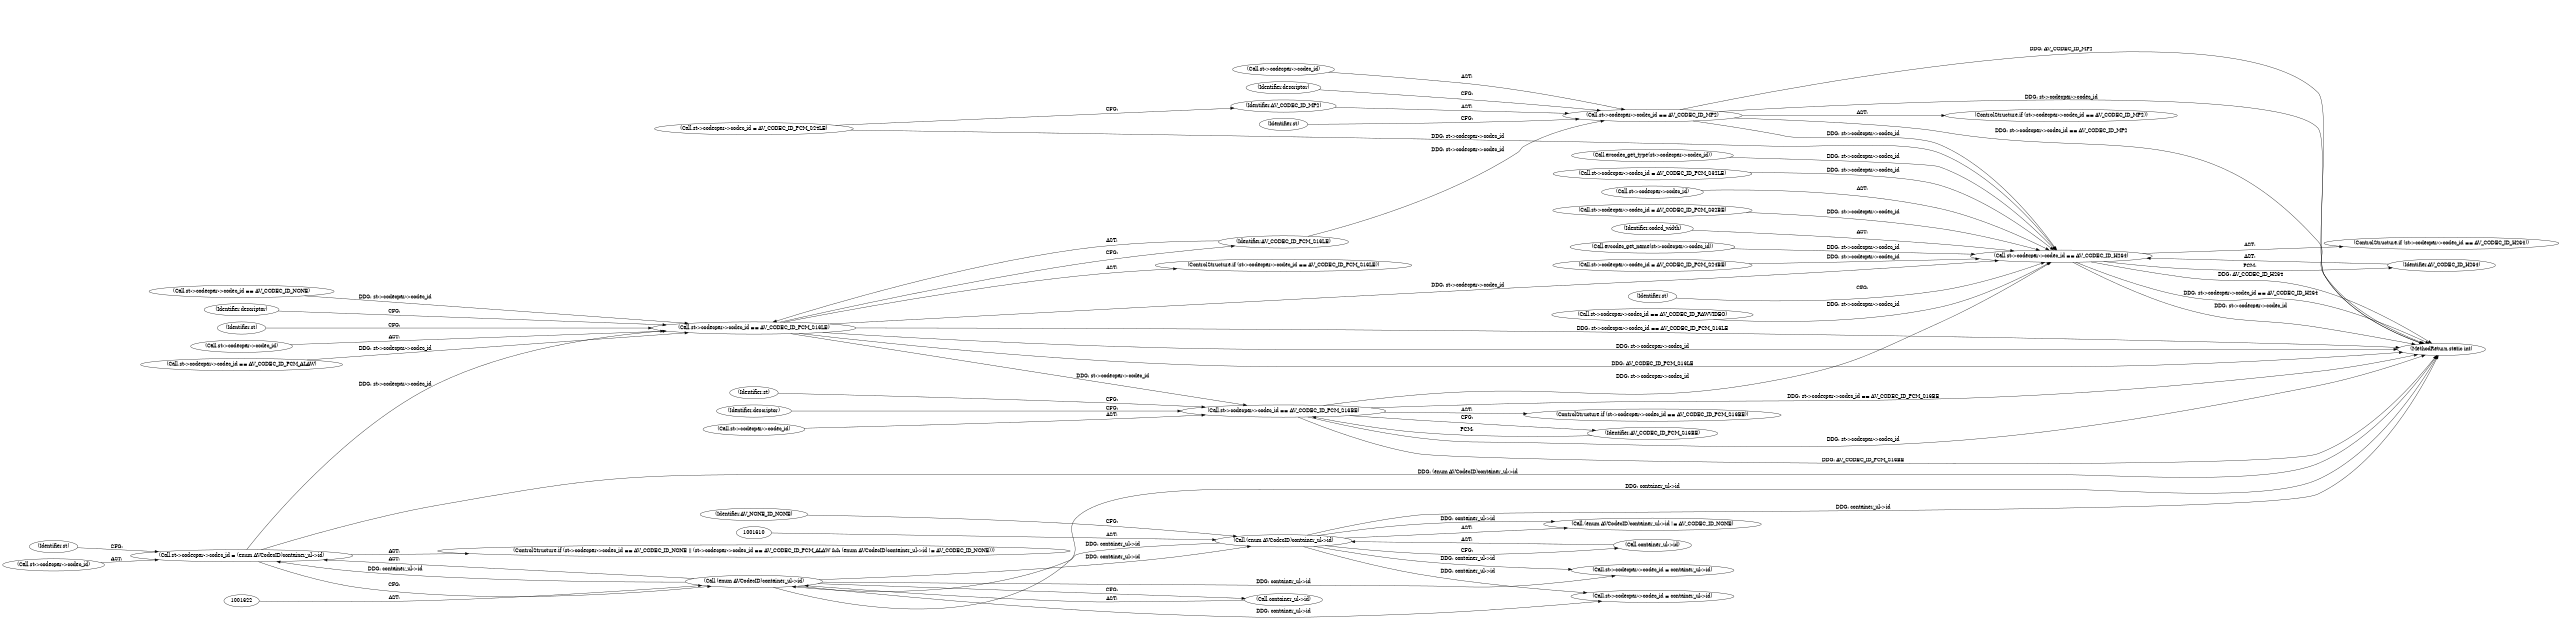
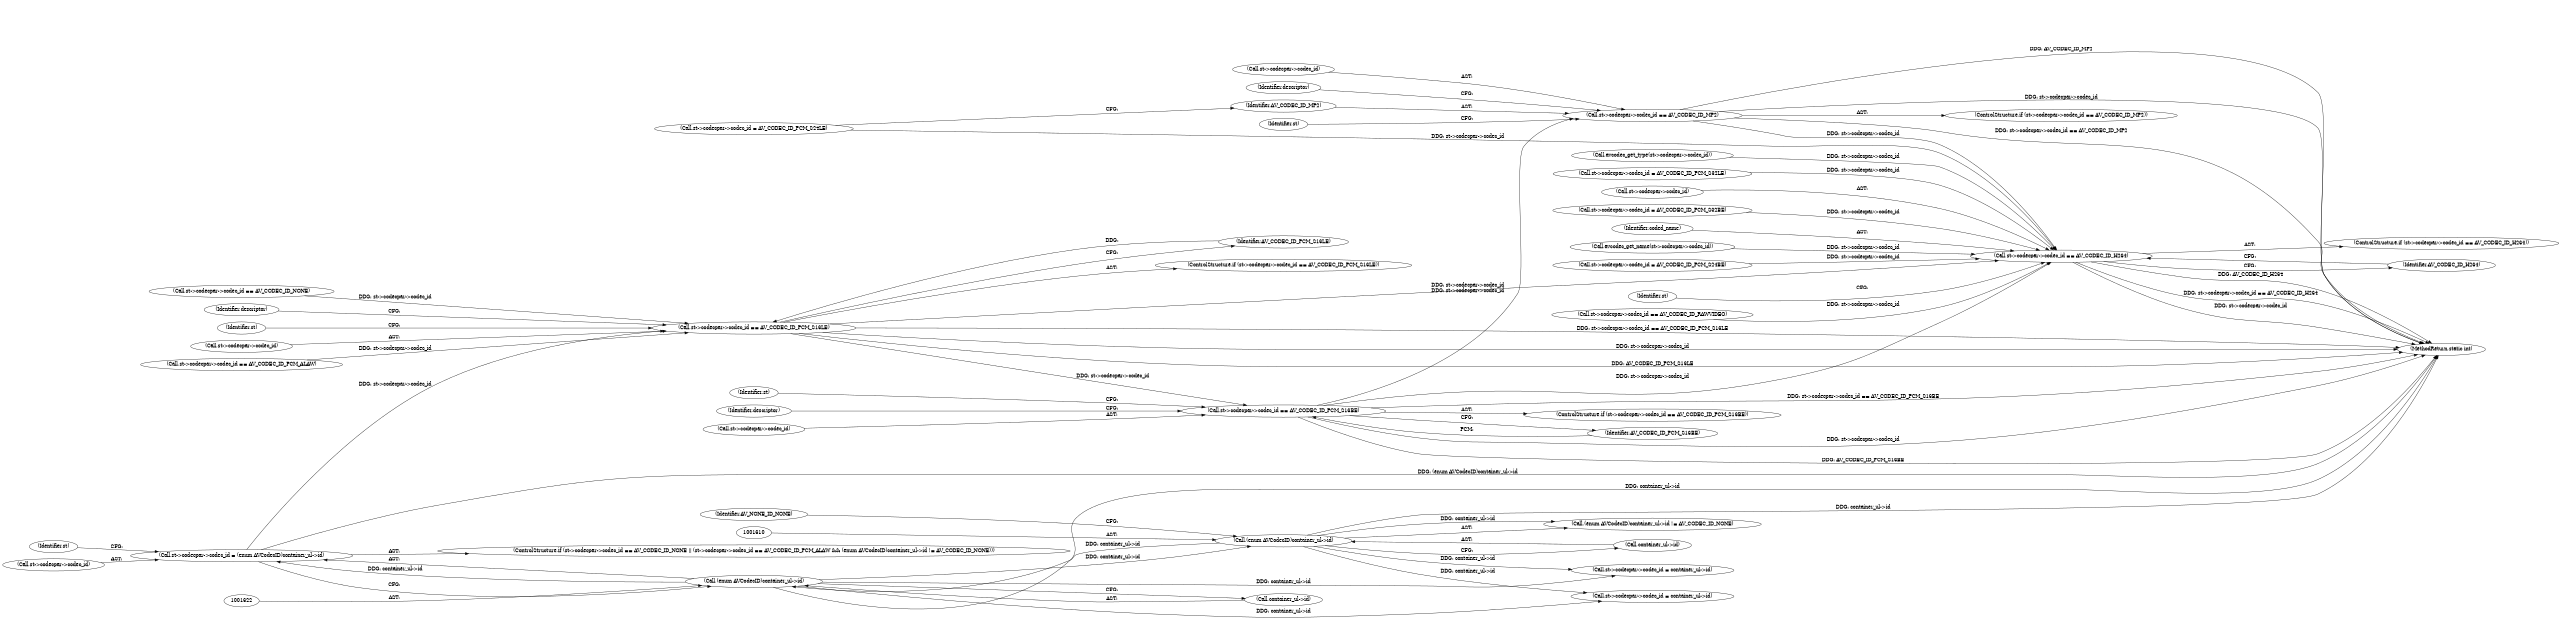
edge "(Identifier,AV_CODEC_ID_PCM_S16LE)" -> "(Call,st->codecpar->codec_id == AV_CODEC_ID_MP2)": now "(Call,st->codecpar->codec_id == AV_CODEC_ID_PCM_S16BE)" -> "(Call,st->codecpar->codec_id == AV_CODEC_ID_MP2)"
node "(Identifier,coded_width)": label "(Identifier,coded_width)" -> "(Identifier,coded_name)"
edge "(Identifier,AV_CODEC_ID_PCM_S16LE)" -> "(Call,st->codecpar->codec_id == AV_CODEC_ID_PCM_S16LE)": label "AST: " -> "DDG: "
edge "(Identifier,AV_CODEC_ID_H264)" -> "(Call,st->codecpar->codec_id == AV_CODEC_ID_H264)": label "AST: " -> "CFG: "
edge "(Call,st->codecpar->codec_id == AV_CODEC_ID_H264)" -> "(Identifier,AV_CODEC_ID_H264)": label "PCM: " -> "CFG: "
